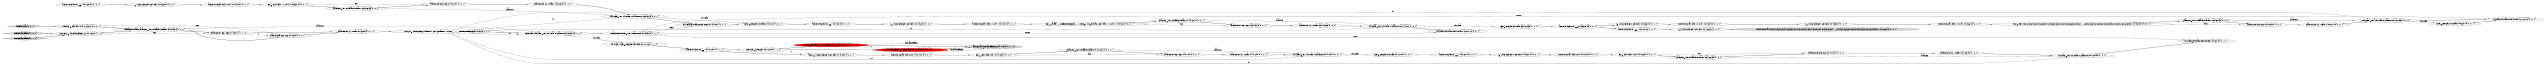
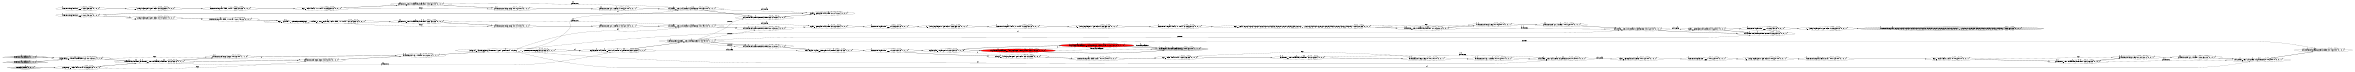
edge "tuples = getTuples(solrStream)@@@41@@@['0', '0', '1']" -> "assertTrue(tuples.size() == 1)@@@42@@@['0', '0', '1']": reversed
edge "assertTrue(tuples.size() == 2)@@@52@@@['0', '0', '1']" -> "assertTrue(tuples.size() == 1)@@@64@@@['0', '0', '1']": now "tuples = getTuples(solrStream)@@@63@@@['0', '0', '1']" -> "assertTrue(tuples.size() == 1)@@@64@@@['0', '0', '1']"
node "solrStream.setStreamContext(context)@@@10@@@['1', '1', '1']": added
